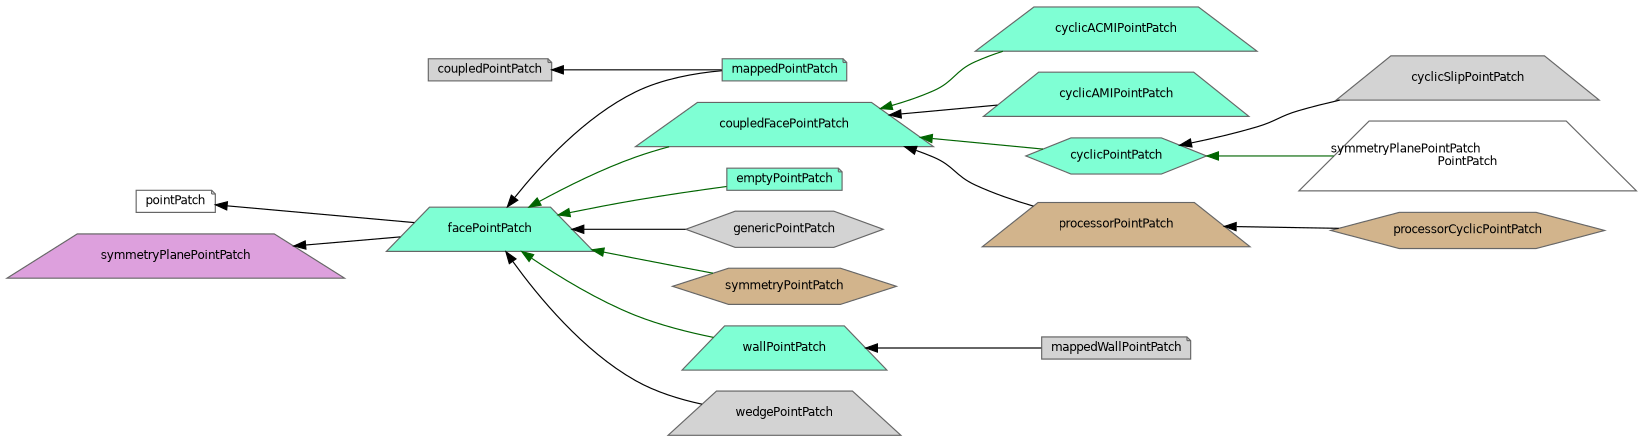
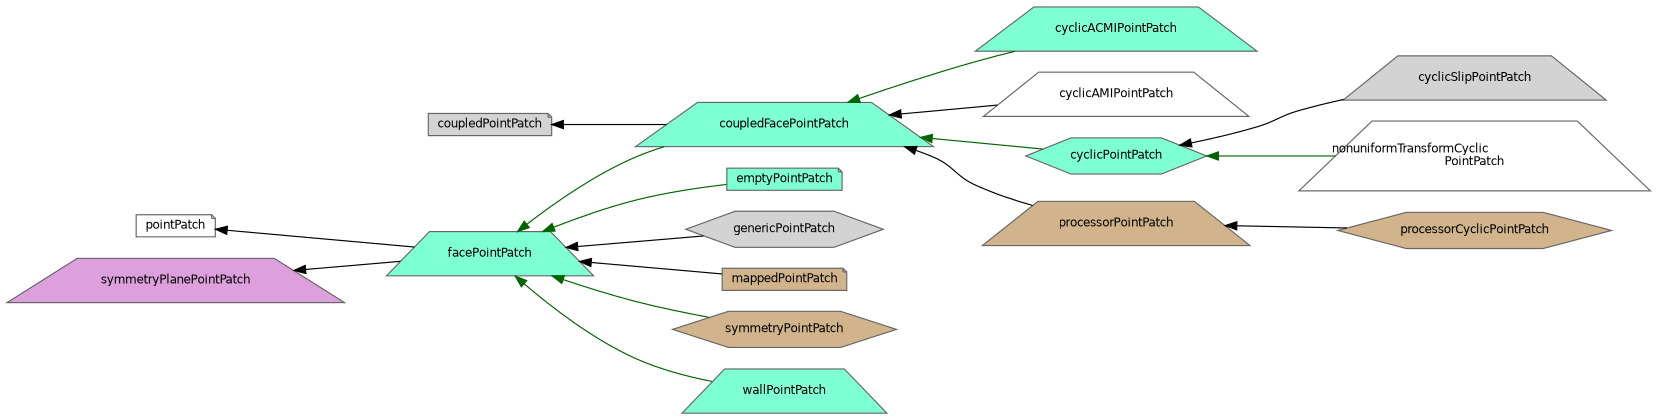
edge "mappedPointPatch" -> "coupledPointPatch": now "coupledFacePointPatch" -> "coupledPointPatch"
node "mappedPointPatch": fillcolor aquamarine -> tan
node "cyclicAMIPointPatch": fillcolor aquamarine -> white
node "symmetryPlanePointPatch PointPatch": label "symmetryPlanePointPatch PointPatch" -> "nonuniformTransformCyclic PointPatch"
node "mappedWallPointPatch": removed
node "wedgePointPatch": removed
